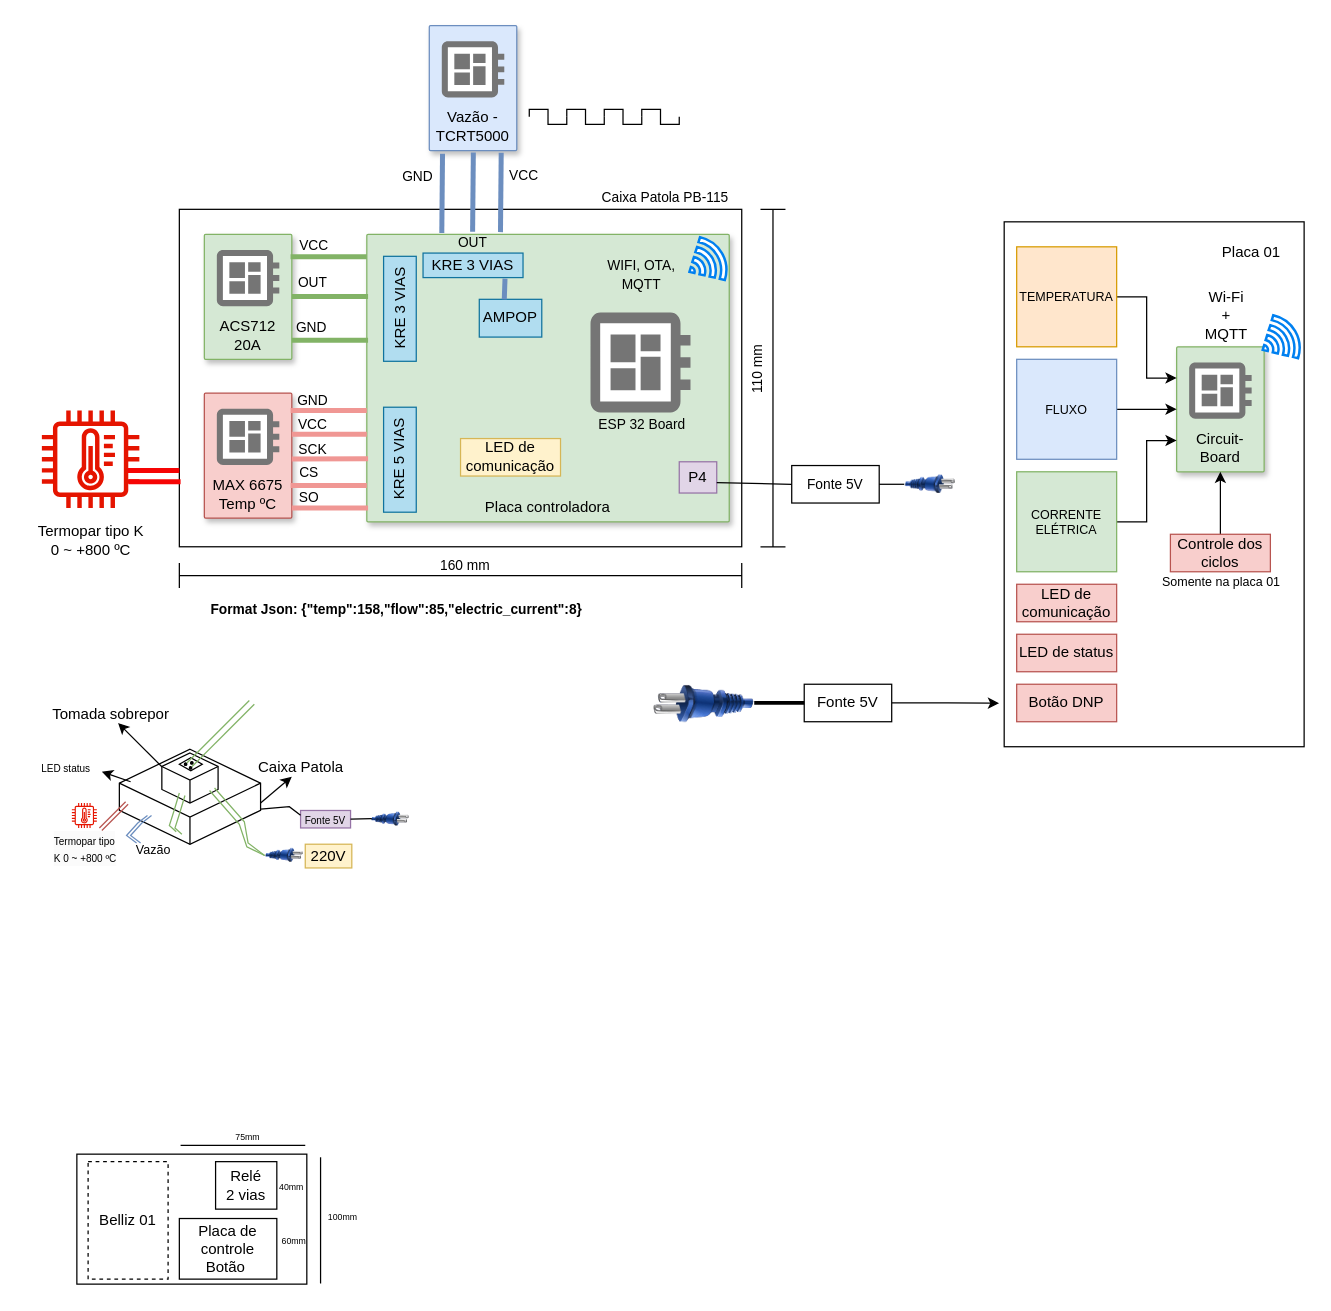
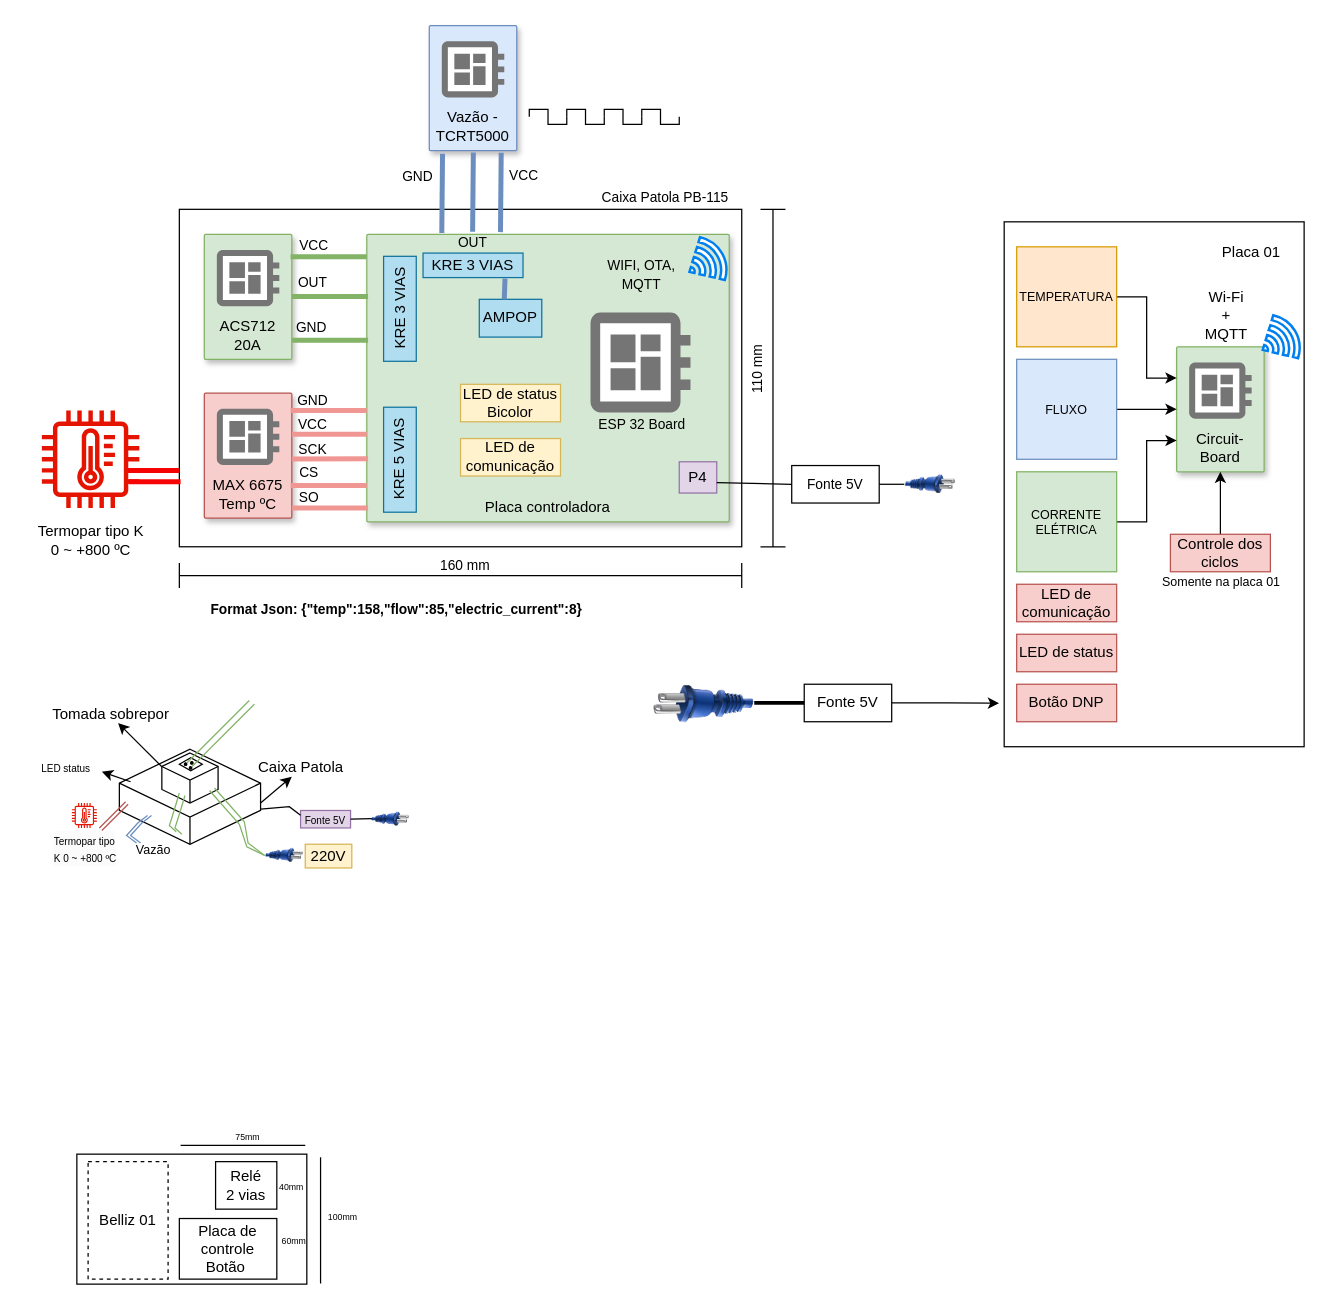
node "LED de status Bicolor": added
